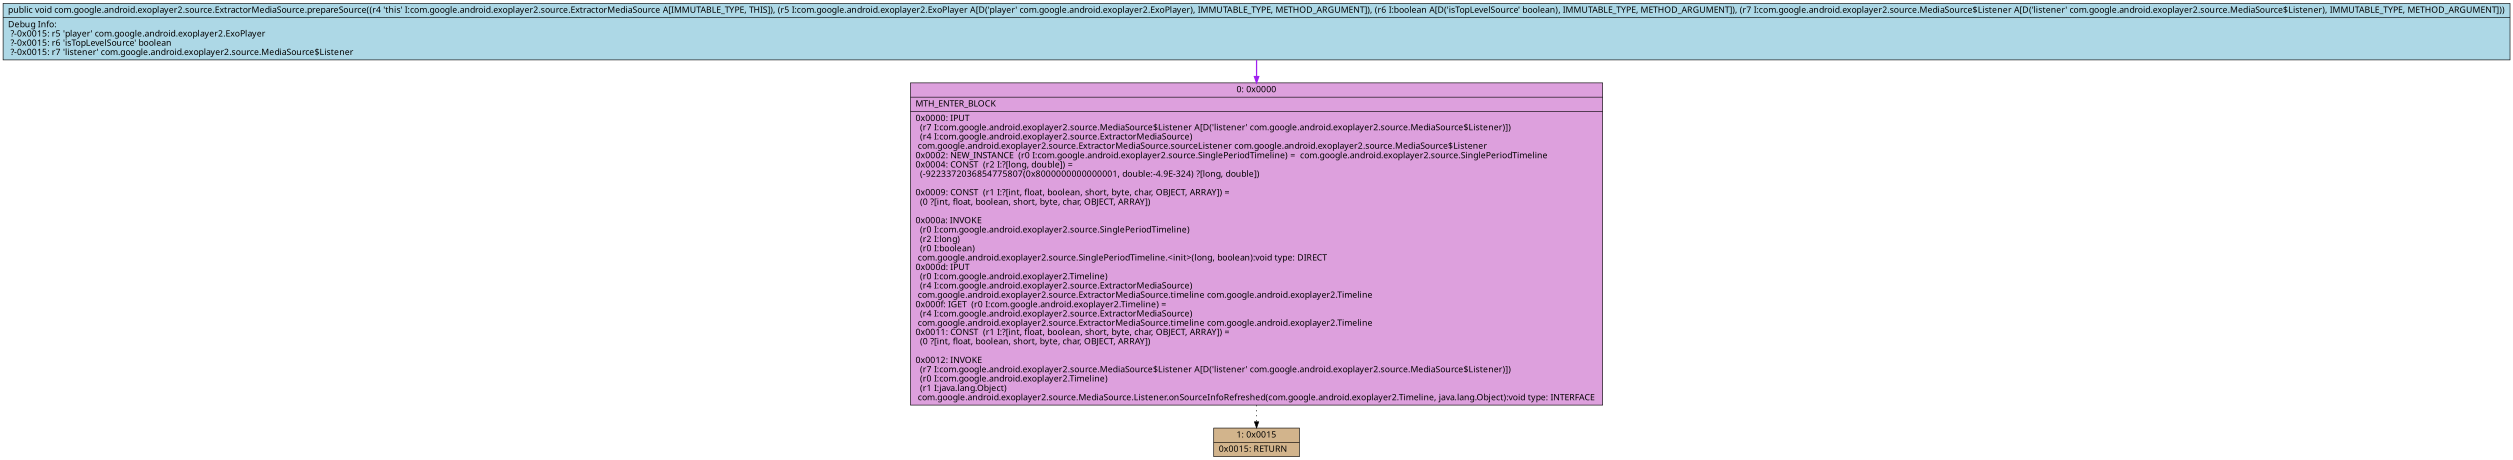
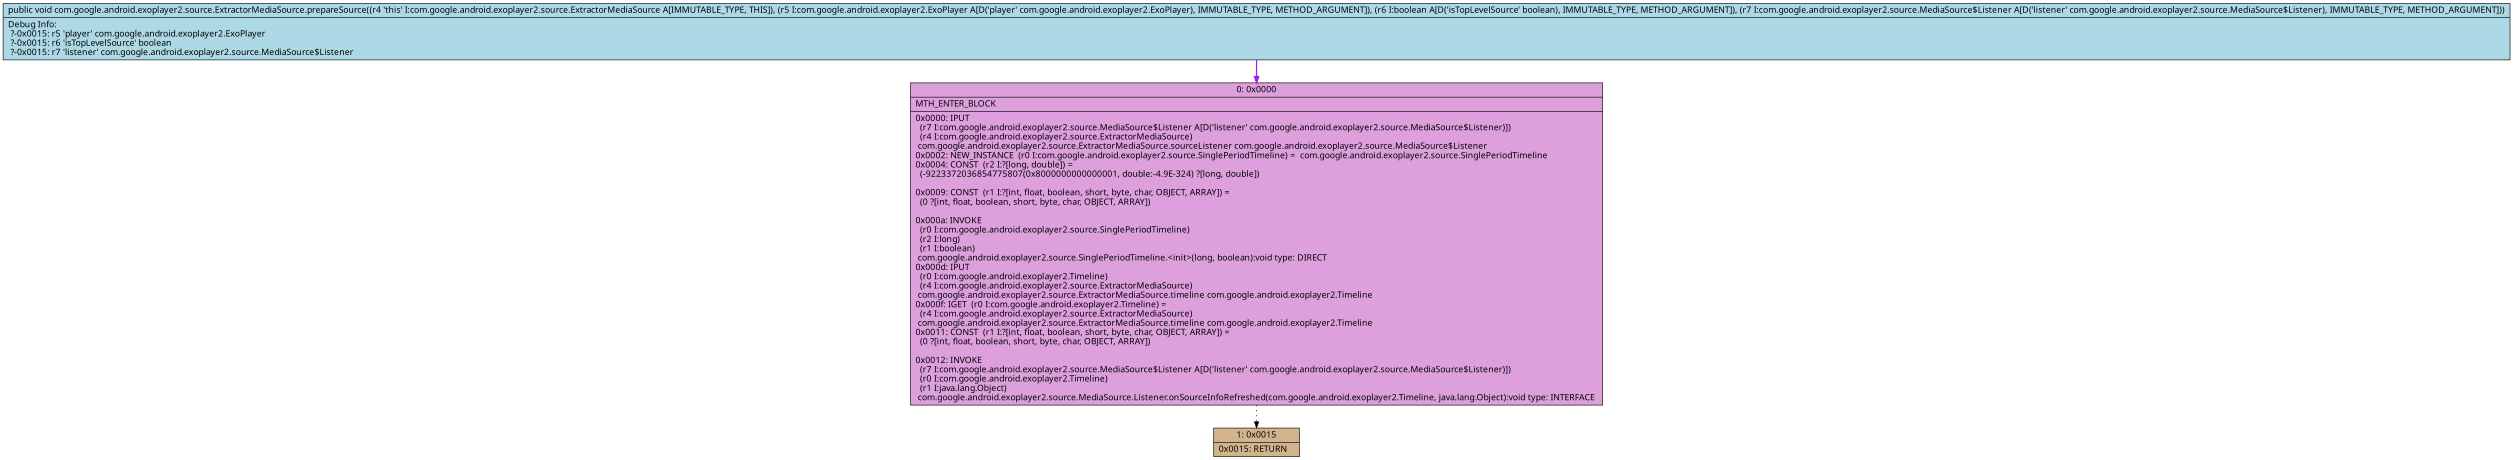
node "0: 0x0000": text "(r0 I:boolean)" -> "(r1 I:boolean)"
